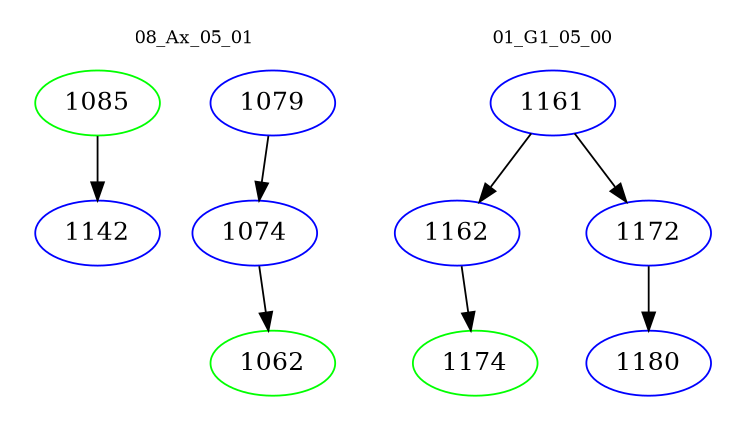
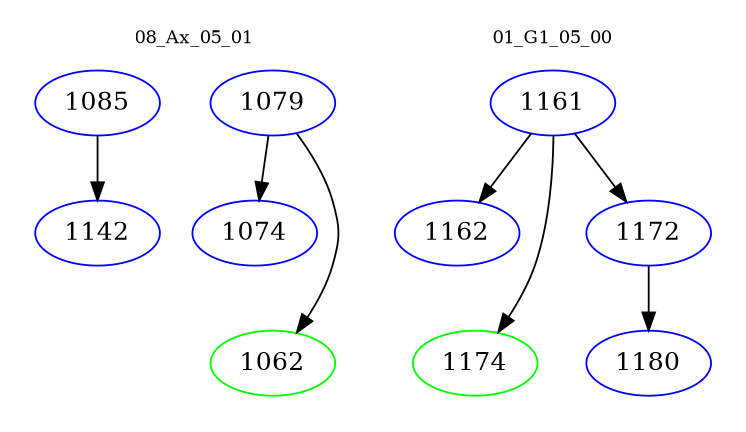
node "1085": color green -> blue
edge "1074" -> "1062": now "1079" -> "1062"
edge "1162" -> "1174": now "1161" -> "1174"
